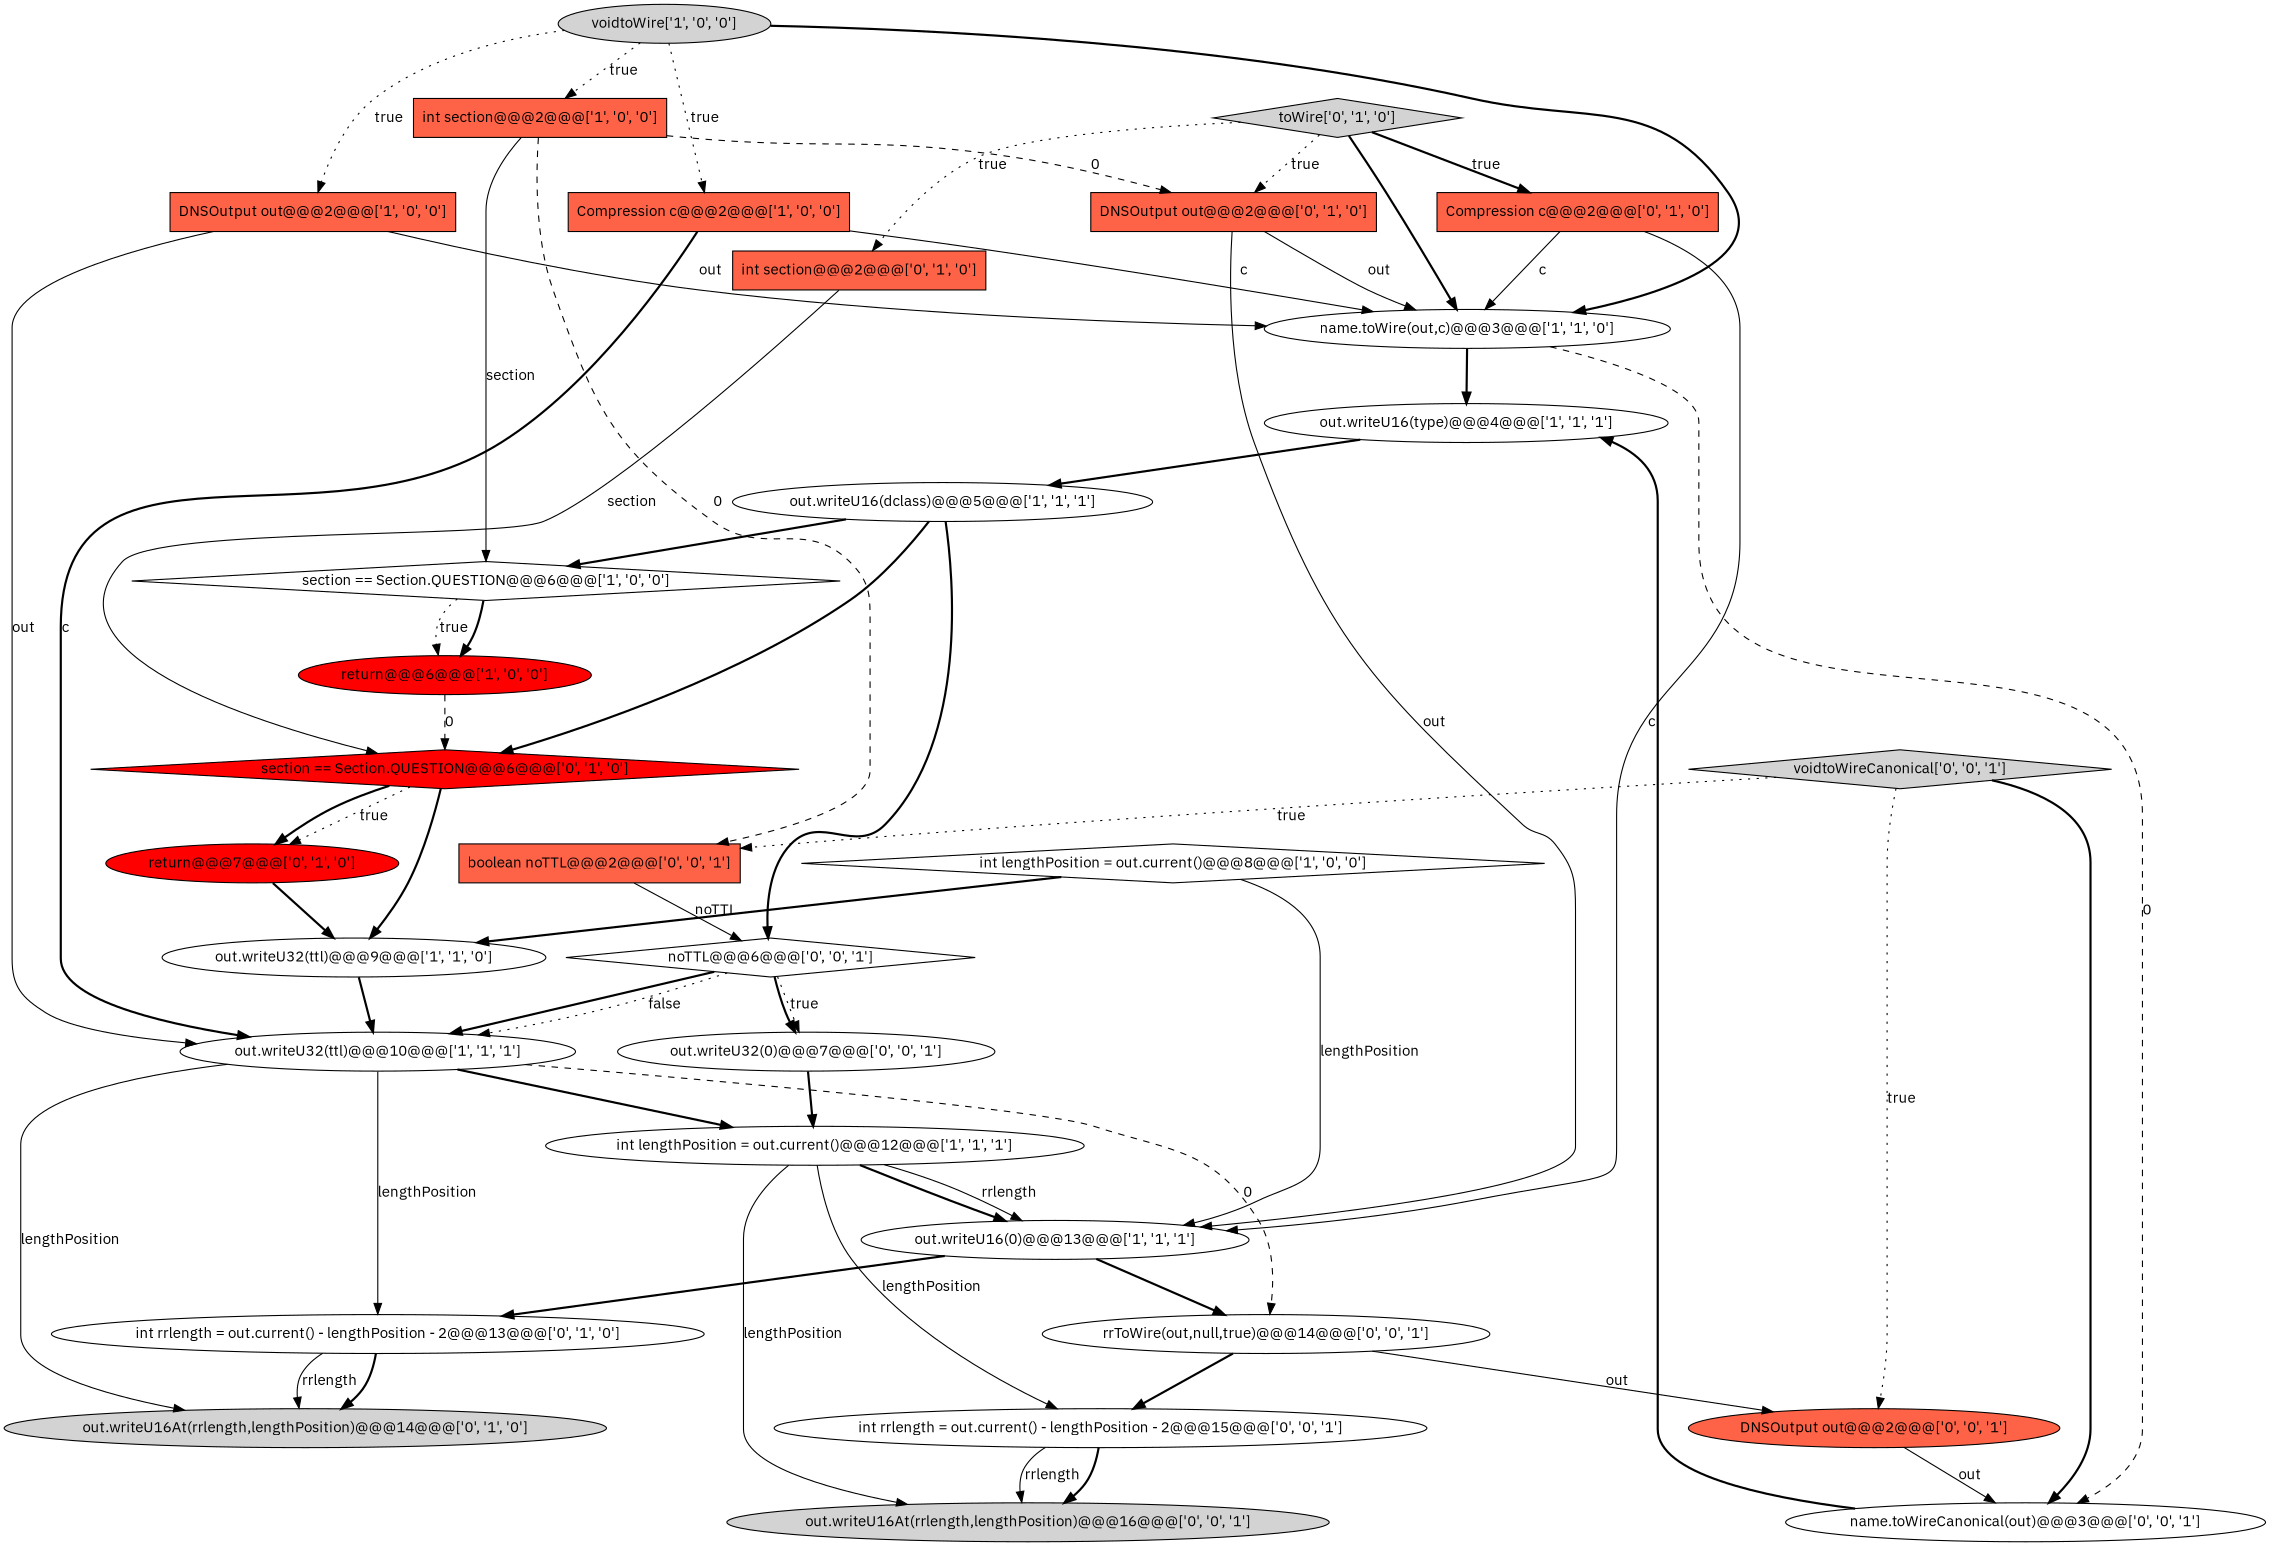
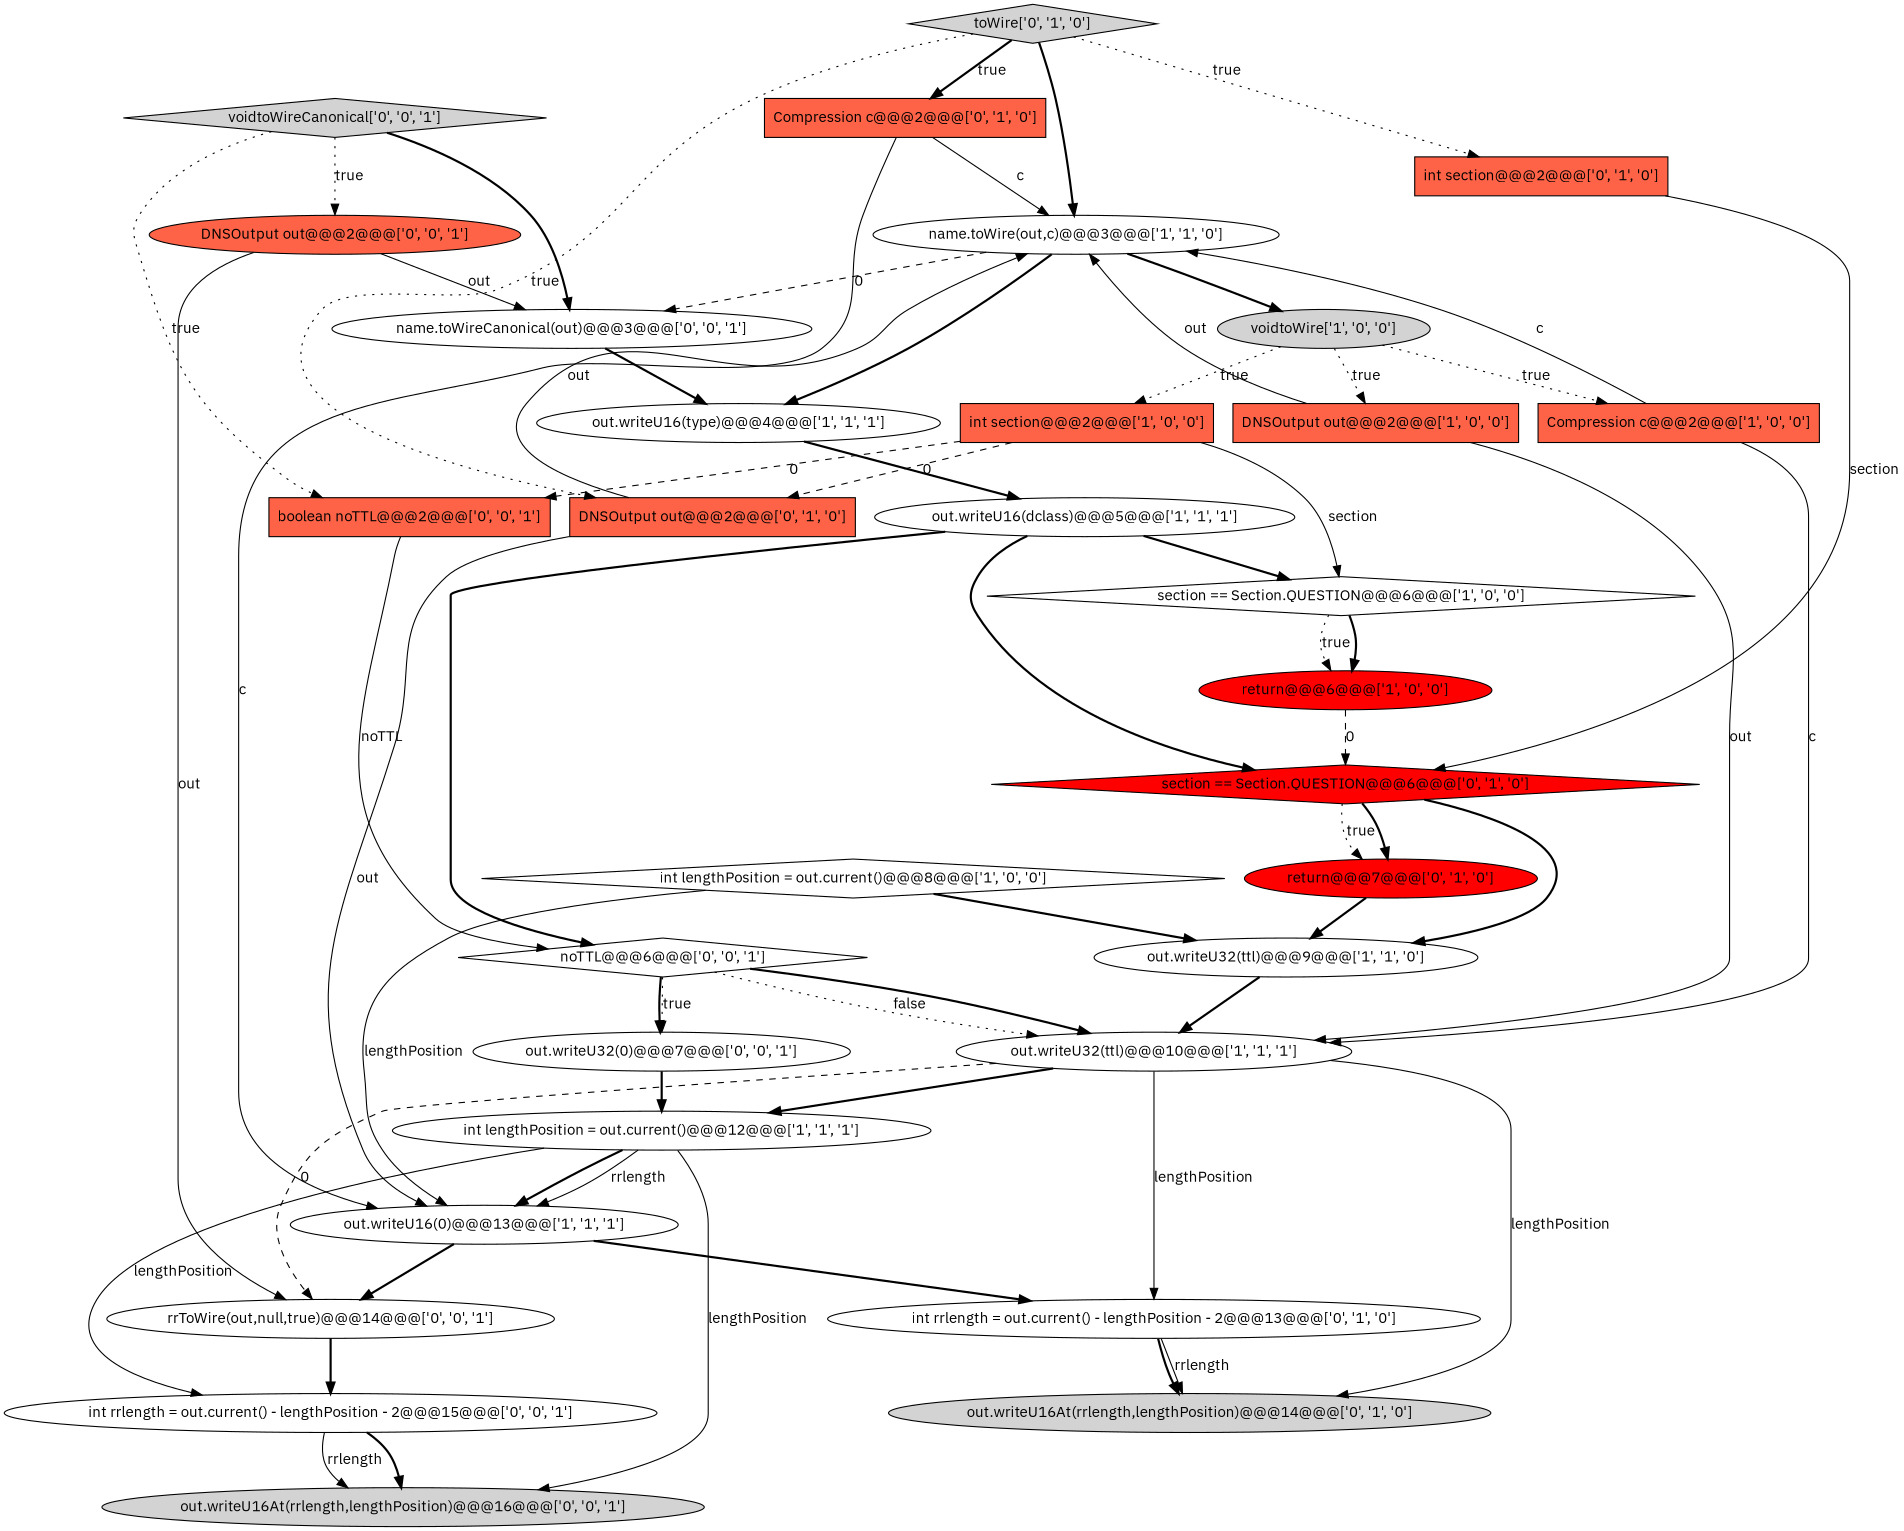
edge "voidtoWire['1', '0', '0']" -> "name.toWire(out,c)@@@3@@@['1', '1', '0']": reversed
edge "Compression c@@@2@@@['1', '0', '0']" -> "out.writeU32(ttl)@@@10@@@['1', '1', '1']": style bold -> solid
edge "rrToWire(out,null,true)@@@14@@@['0', '0', '1']" -> "DNSOutput out@@@2@@@['0', '0', '1']": reversed
